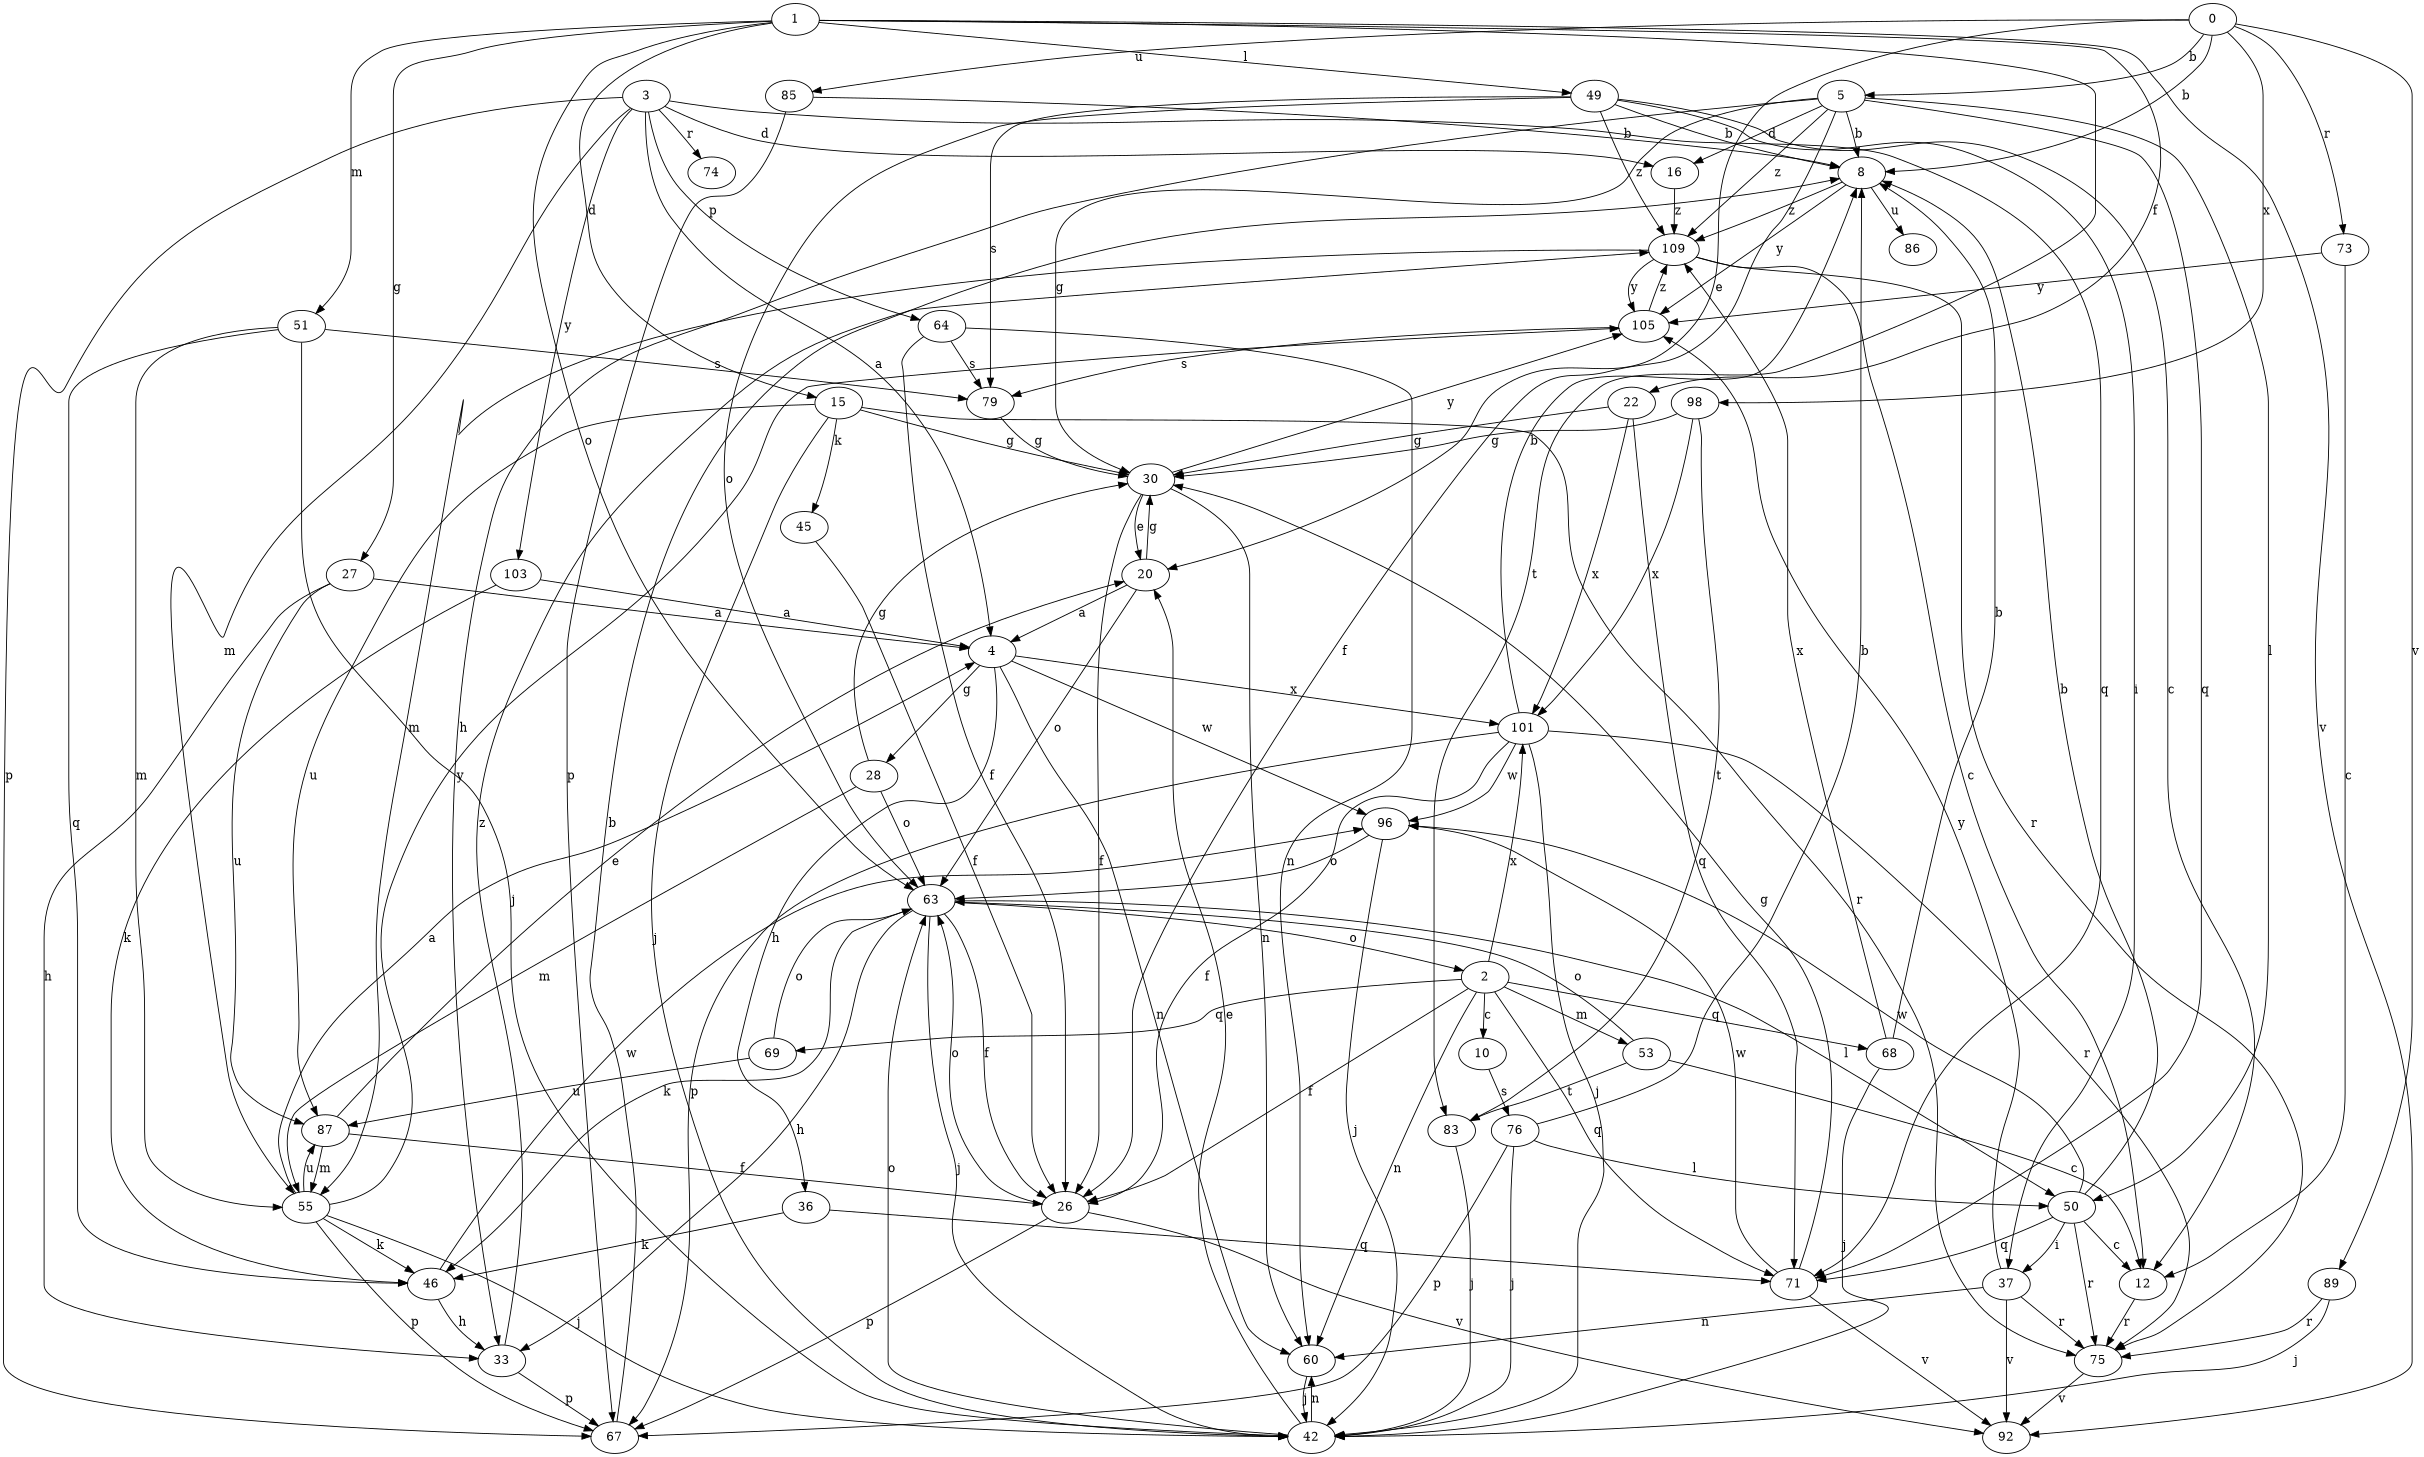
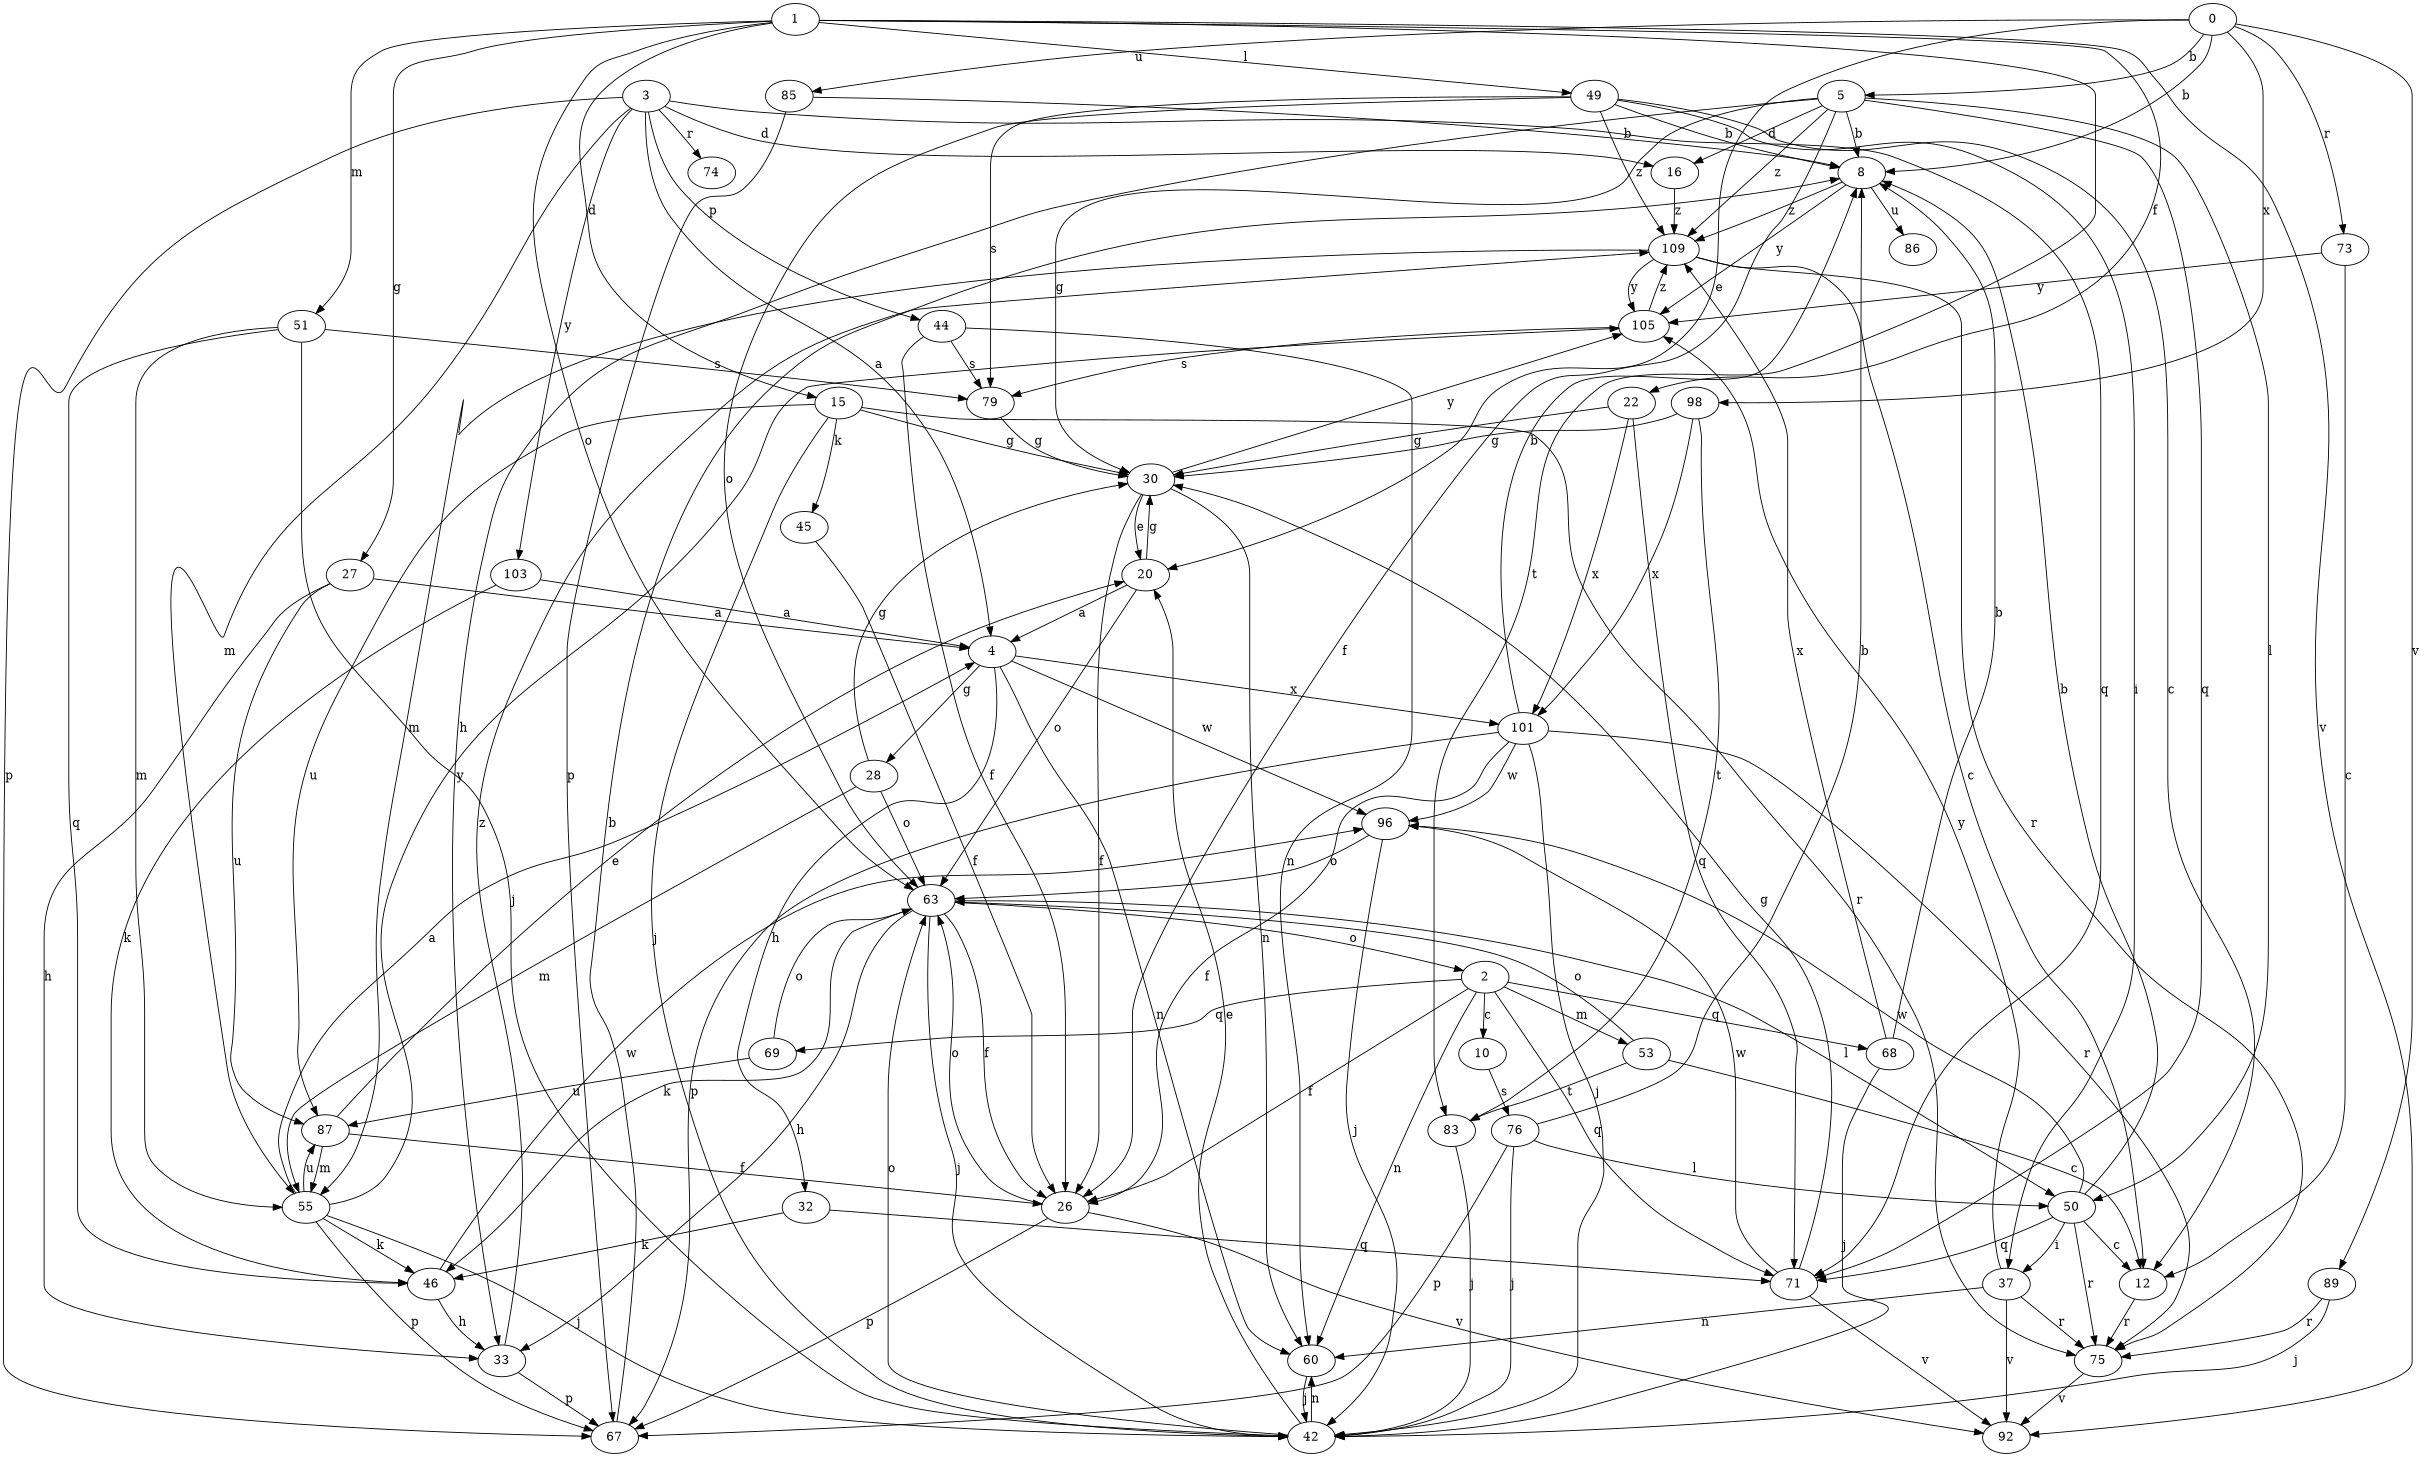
node "64": label "64" -> "44"
edge "2" -> "101": removed, label "x"
node "36": label "36" -> "32"
